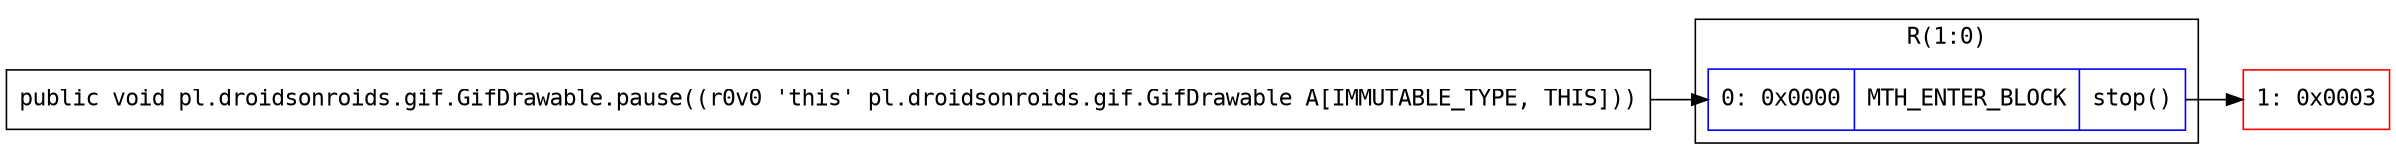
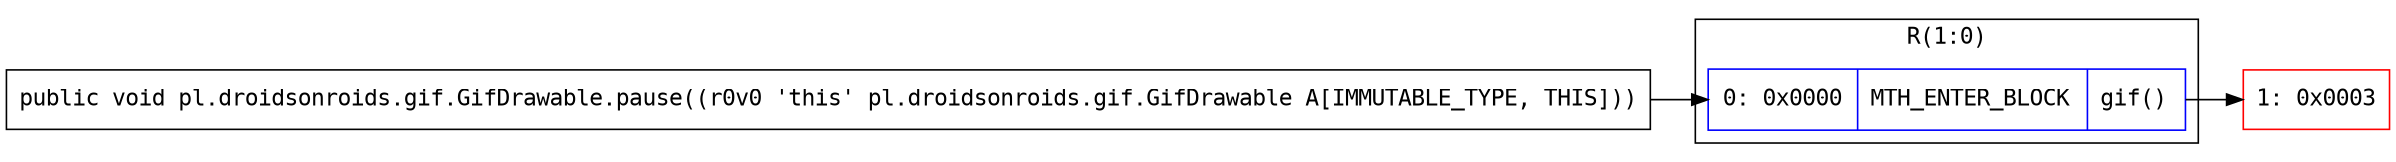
node "0: 0x0000": text "stop()" -> "gif()"
